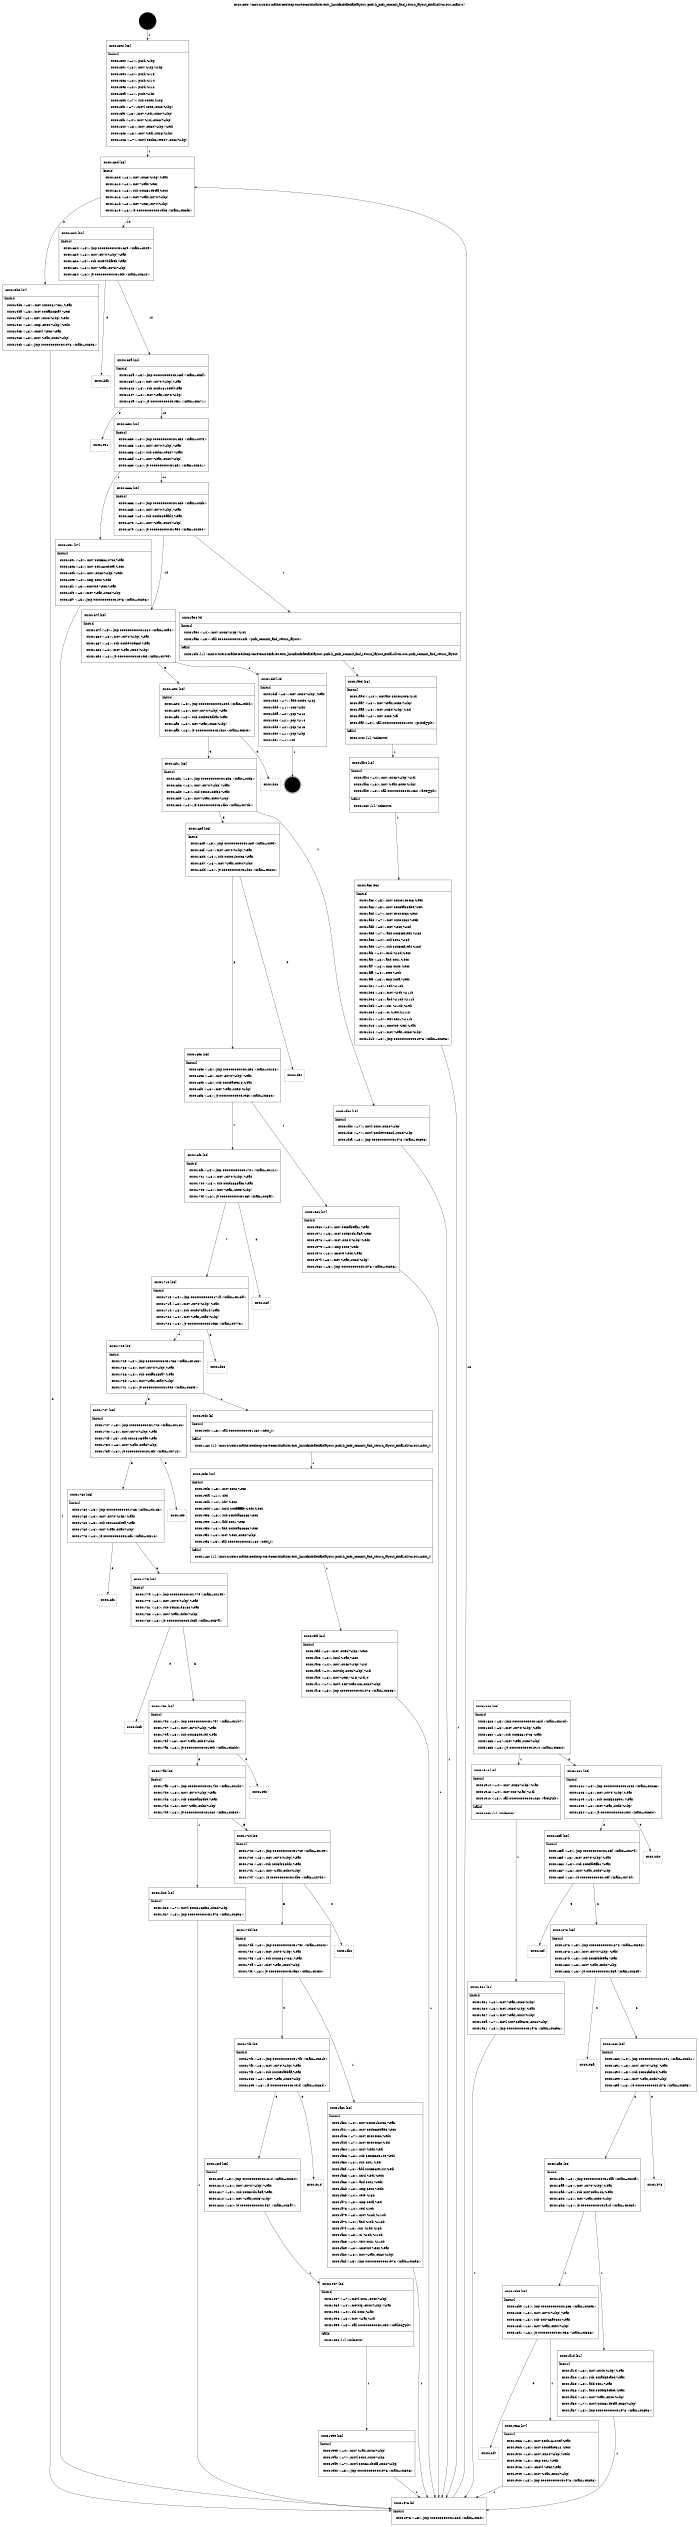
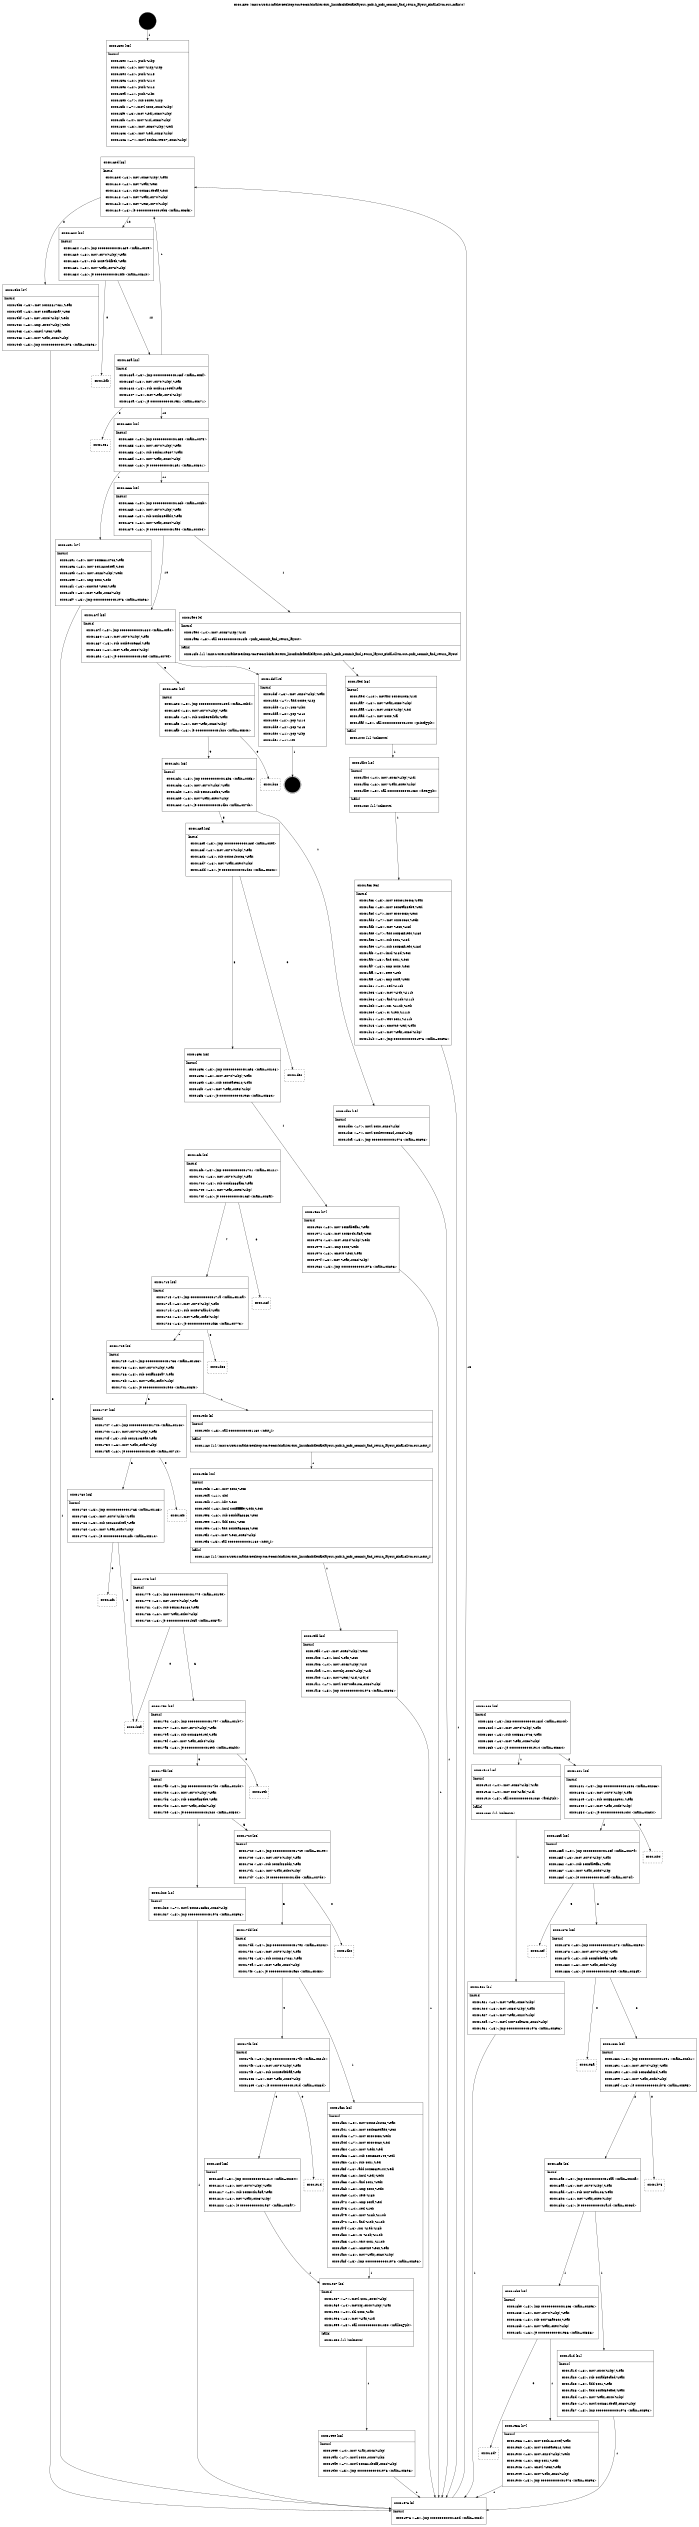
edge "0x4015e0 [45]" -> "0x40160d [23]": now "0x40163a [22]" -> "0x40160d [23]"
edge "0x4016e3 [25]" -> "0x4016fc [25]": removed, label "7"
edge "0x401760 [25]" -> "0x401779 [25]": now "0x401760 [25]" -> "0x401b5a"
edge "0x401a3c [88]" -> "0x401e76 [5]": now "0x401a3c [88]" -> "0x401987 [23]"
